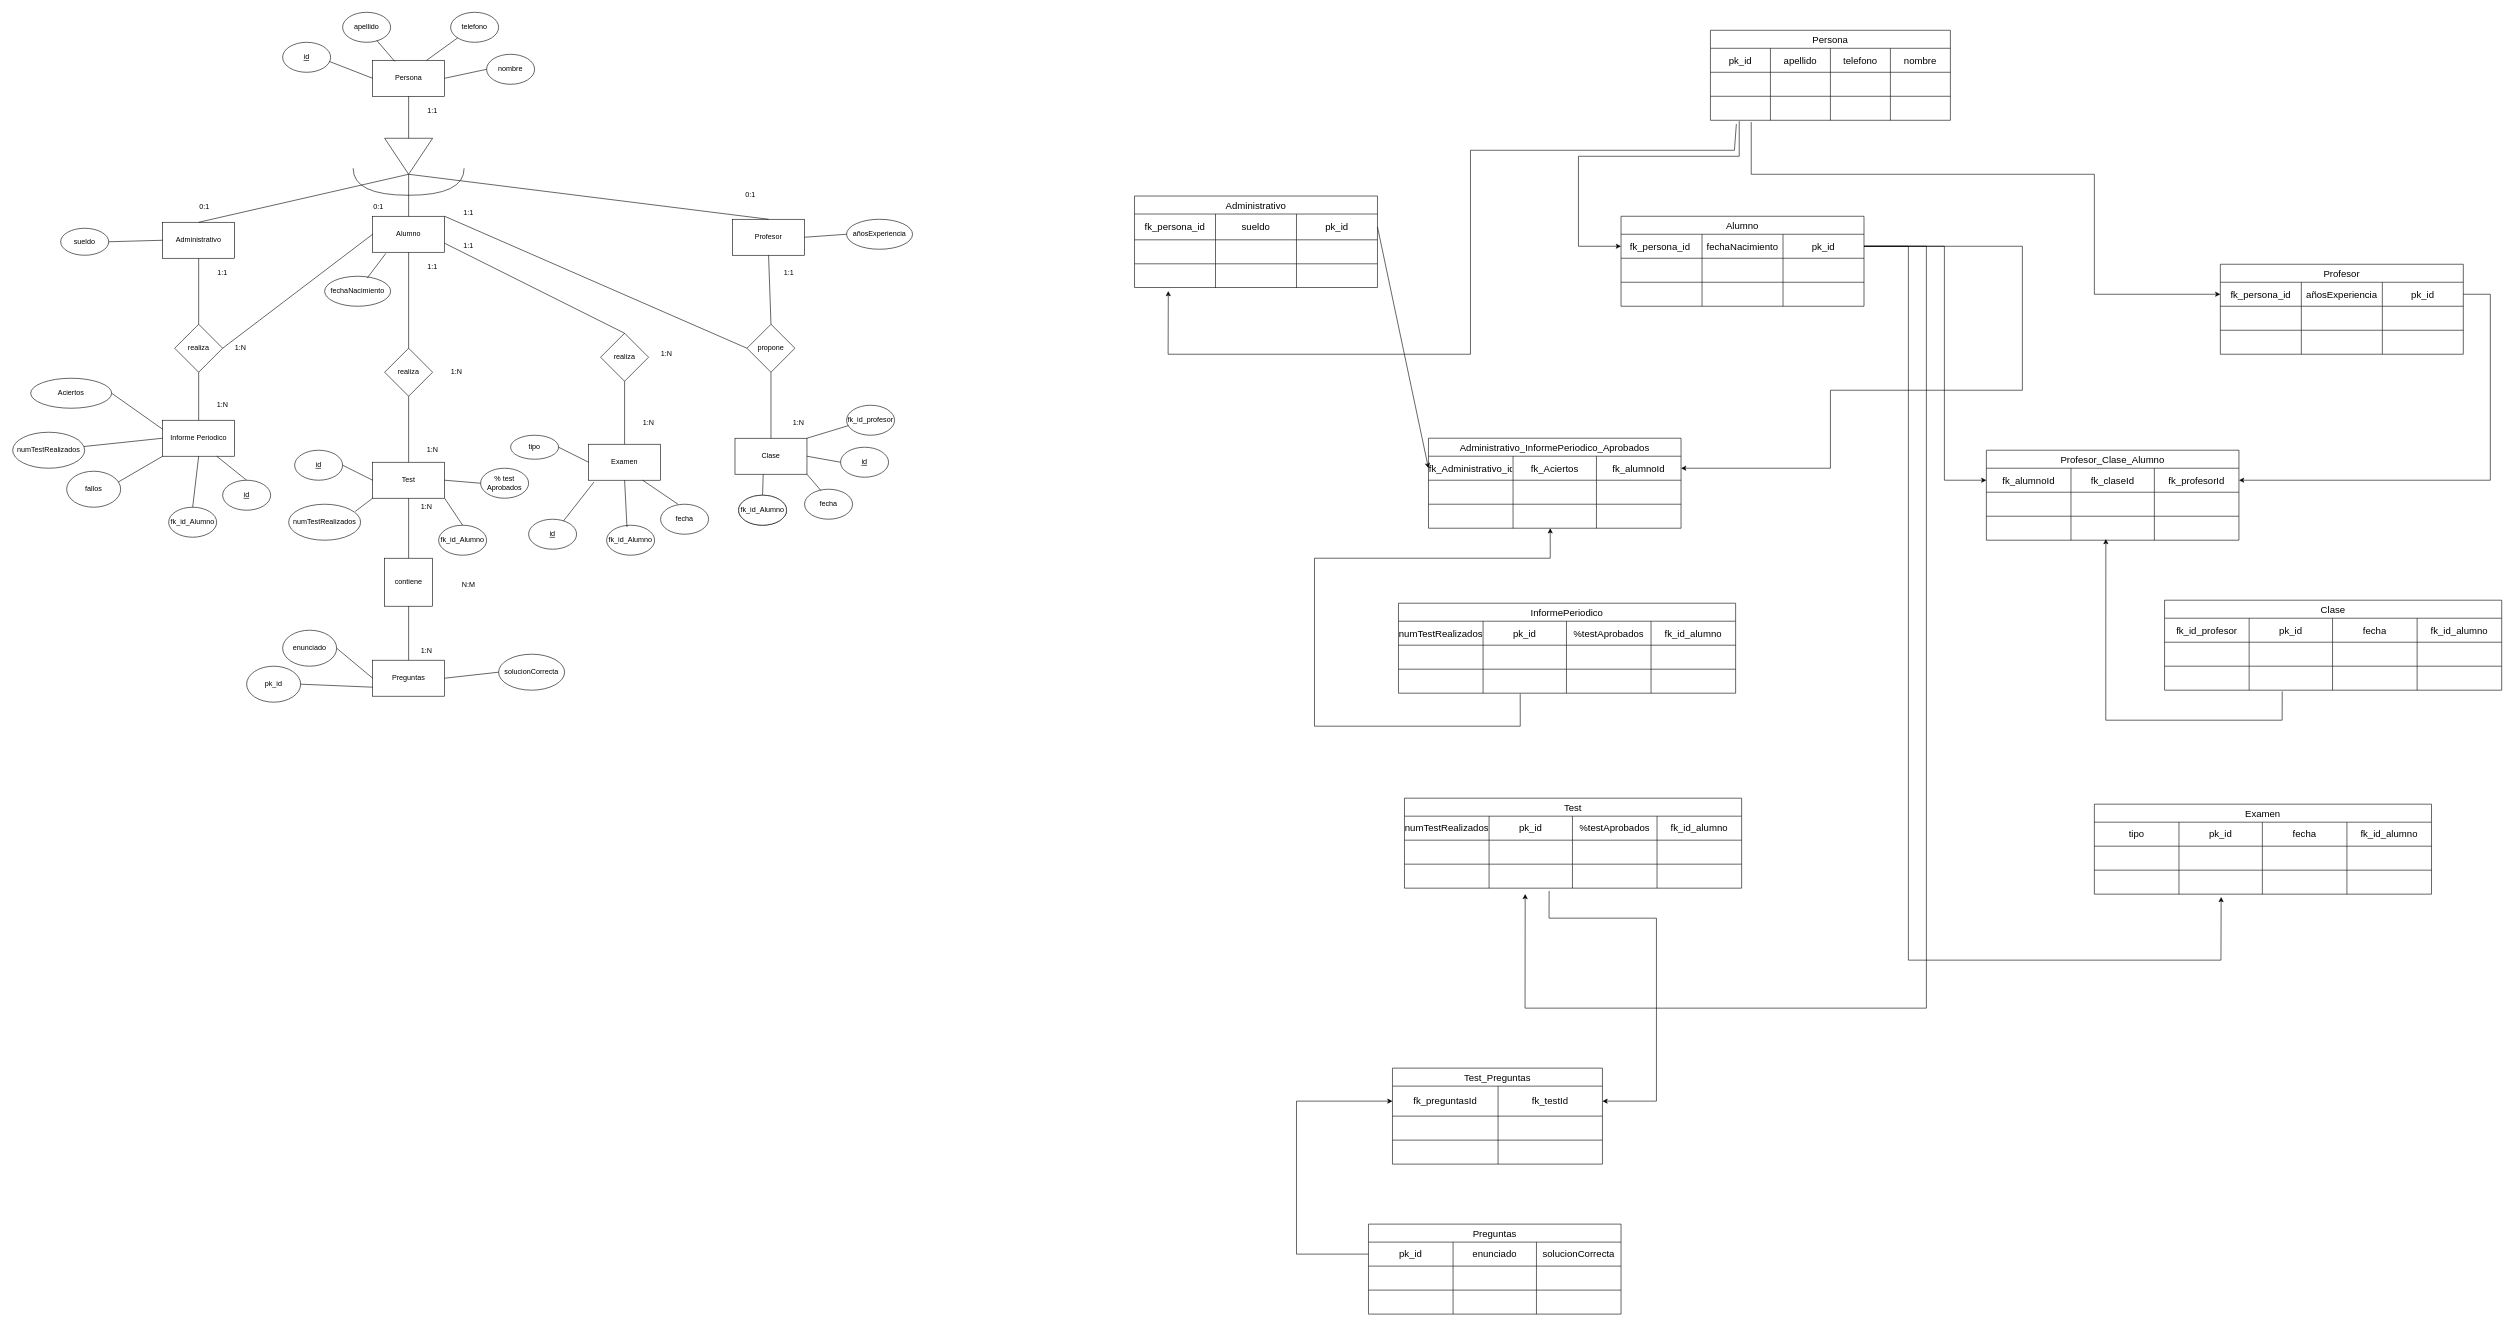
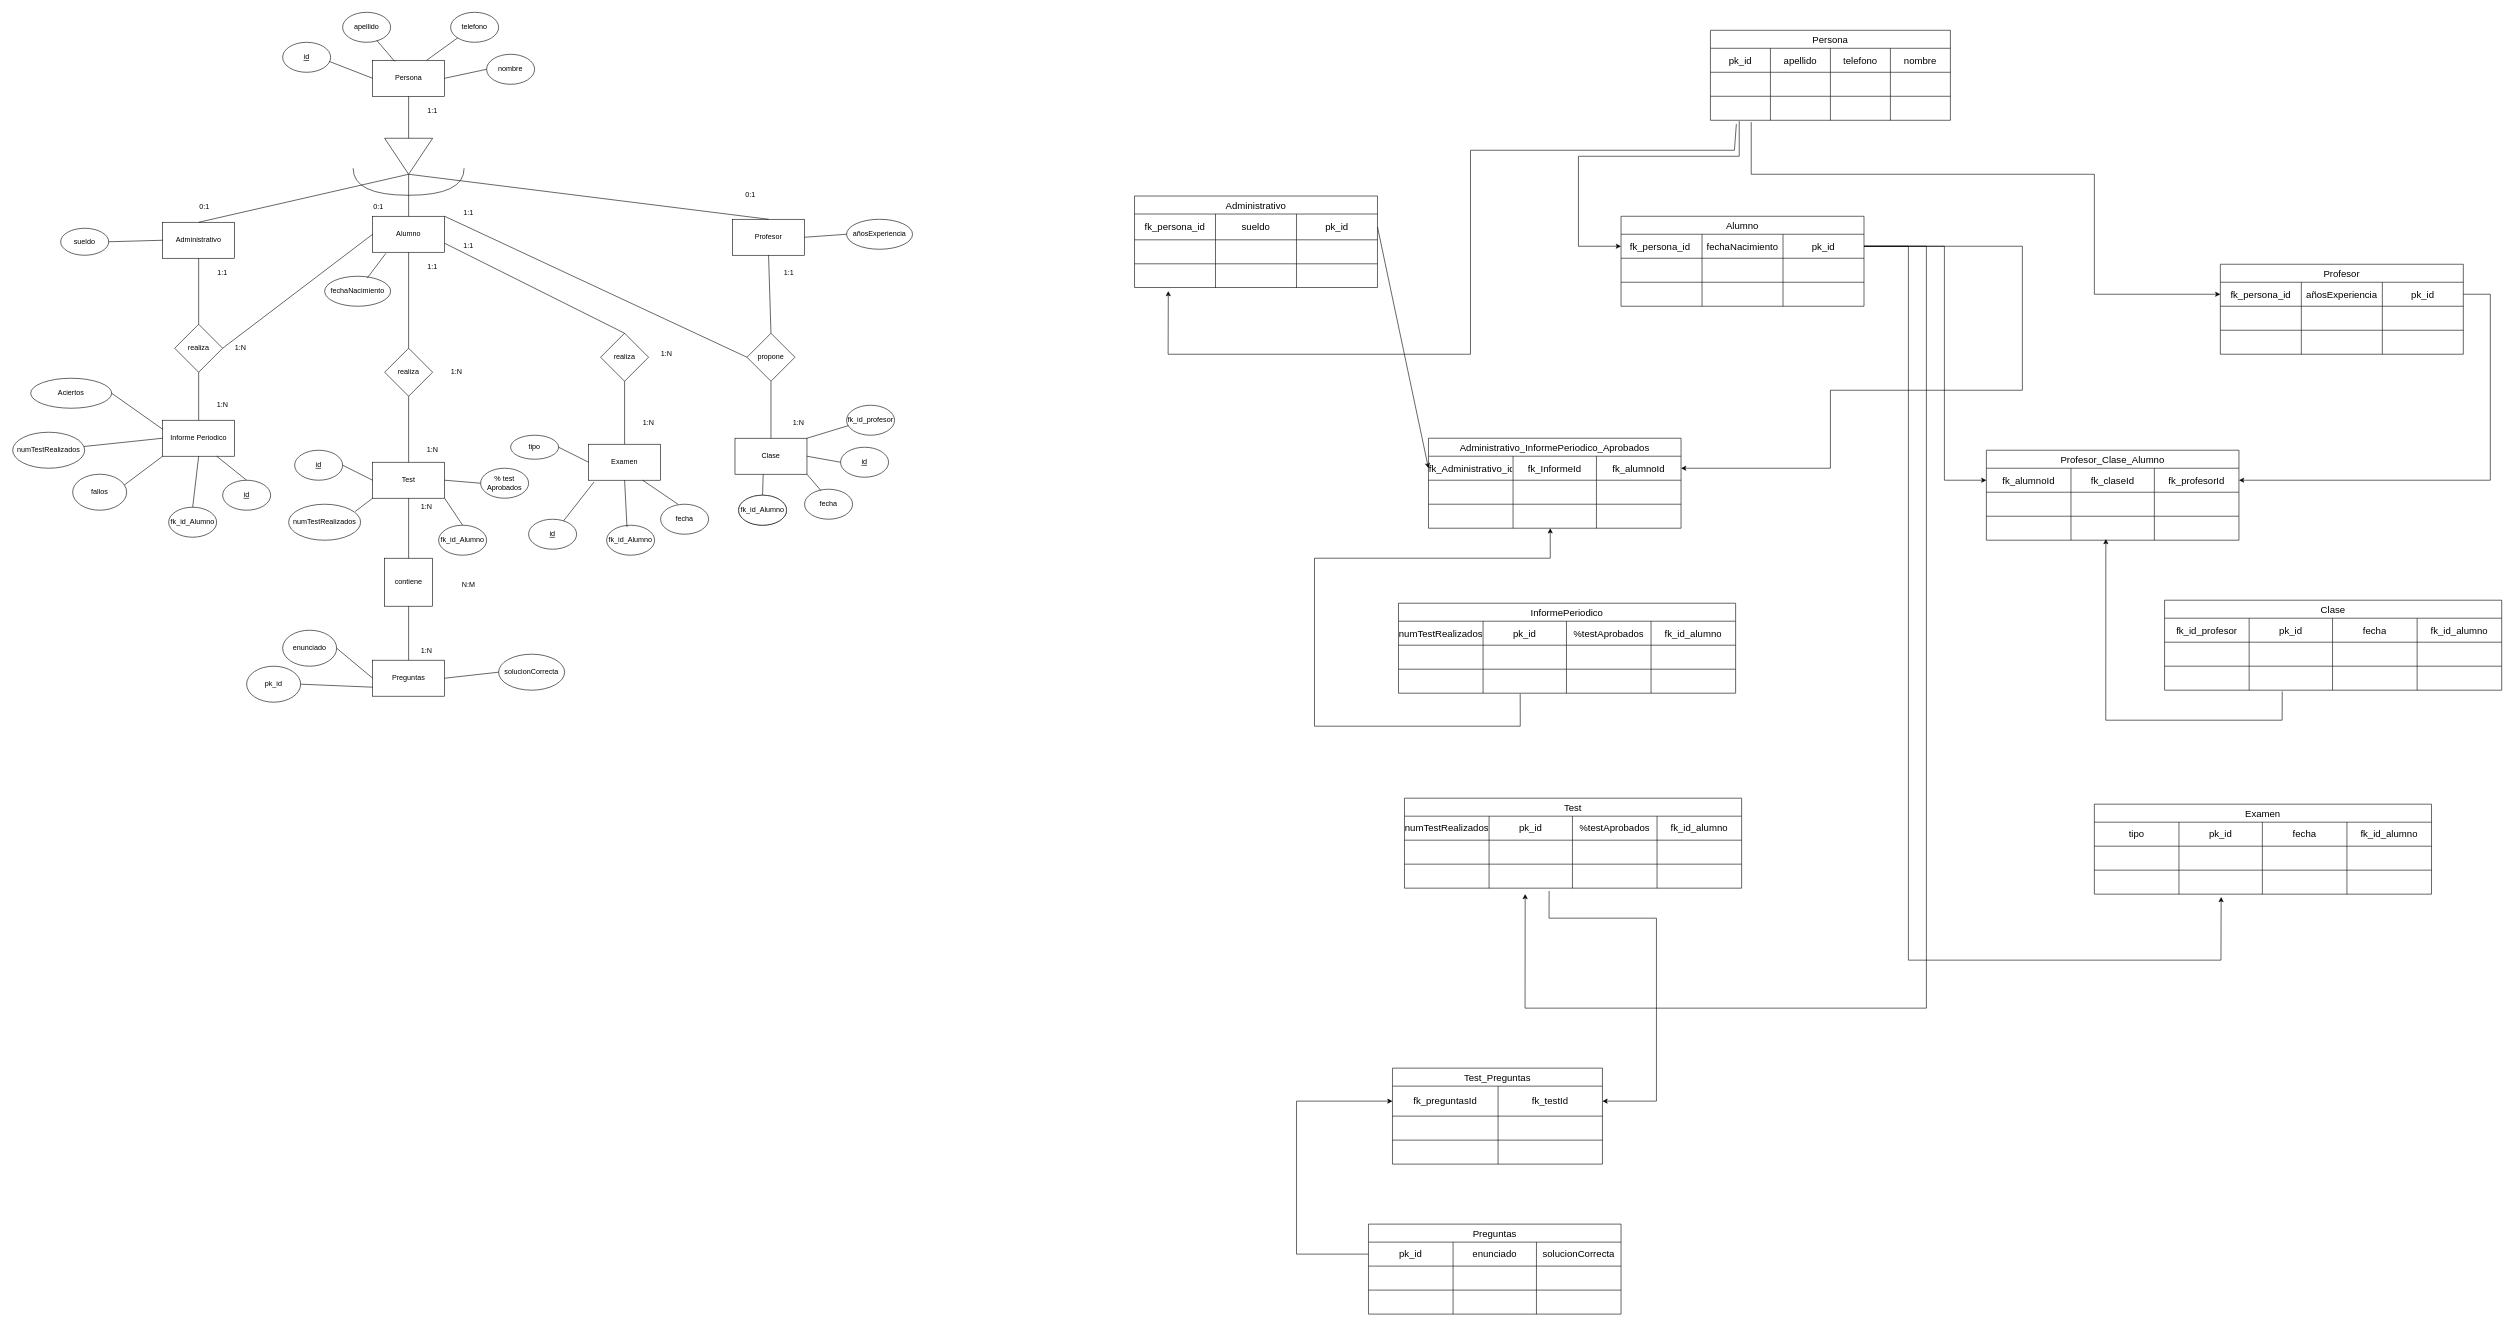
node "propone": moved (771, 348) -> (771, 357)
node "fk_Aciertos": label "fk_Aciertos" -> "fk_InformeId"
node "fallos": moved (93, 489) -> (99, 492)
